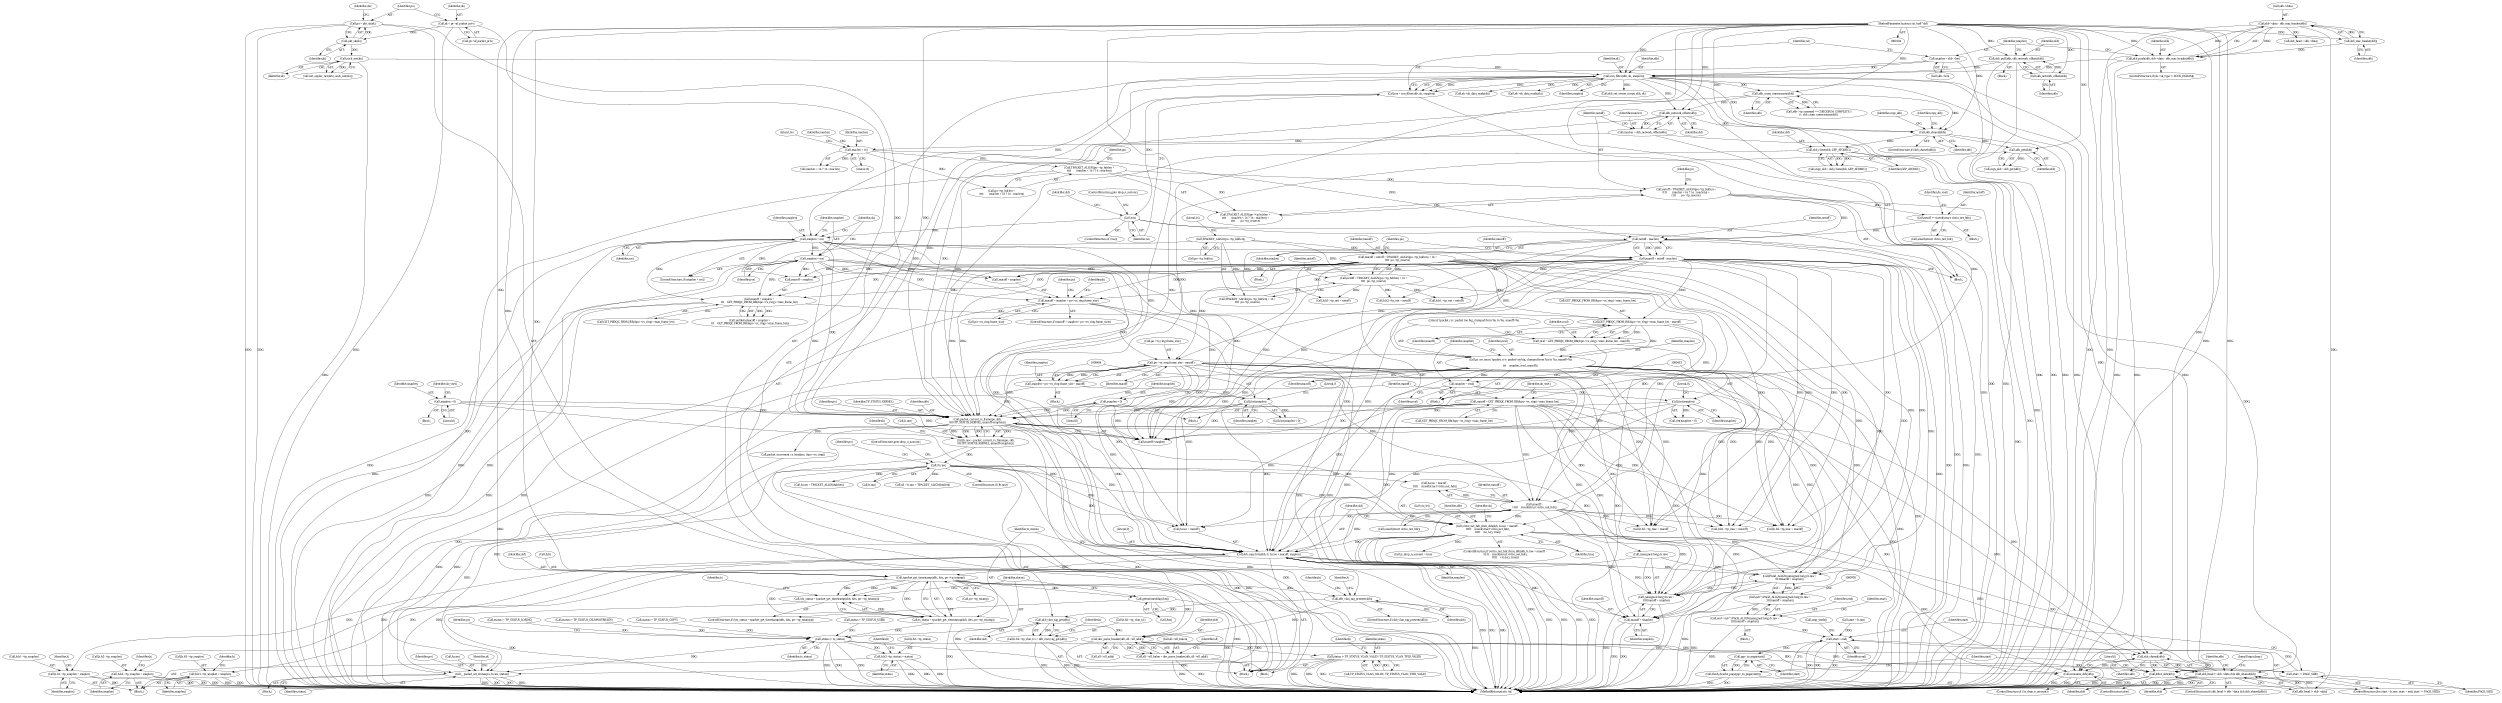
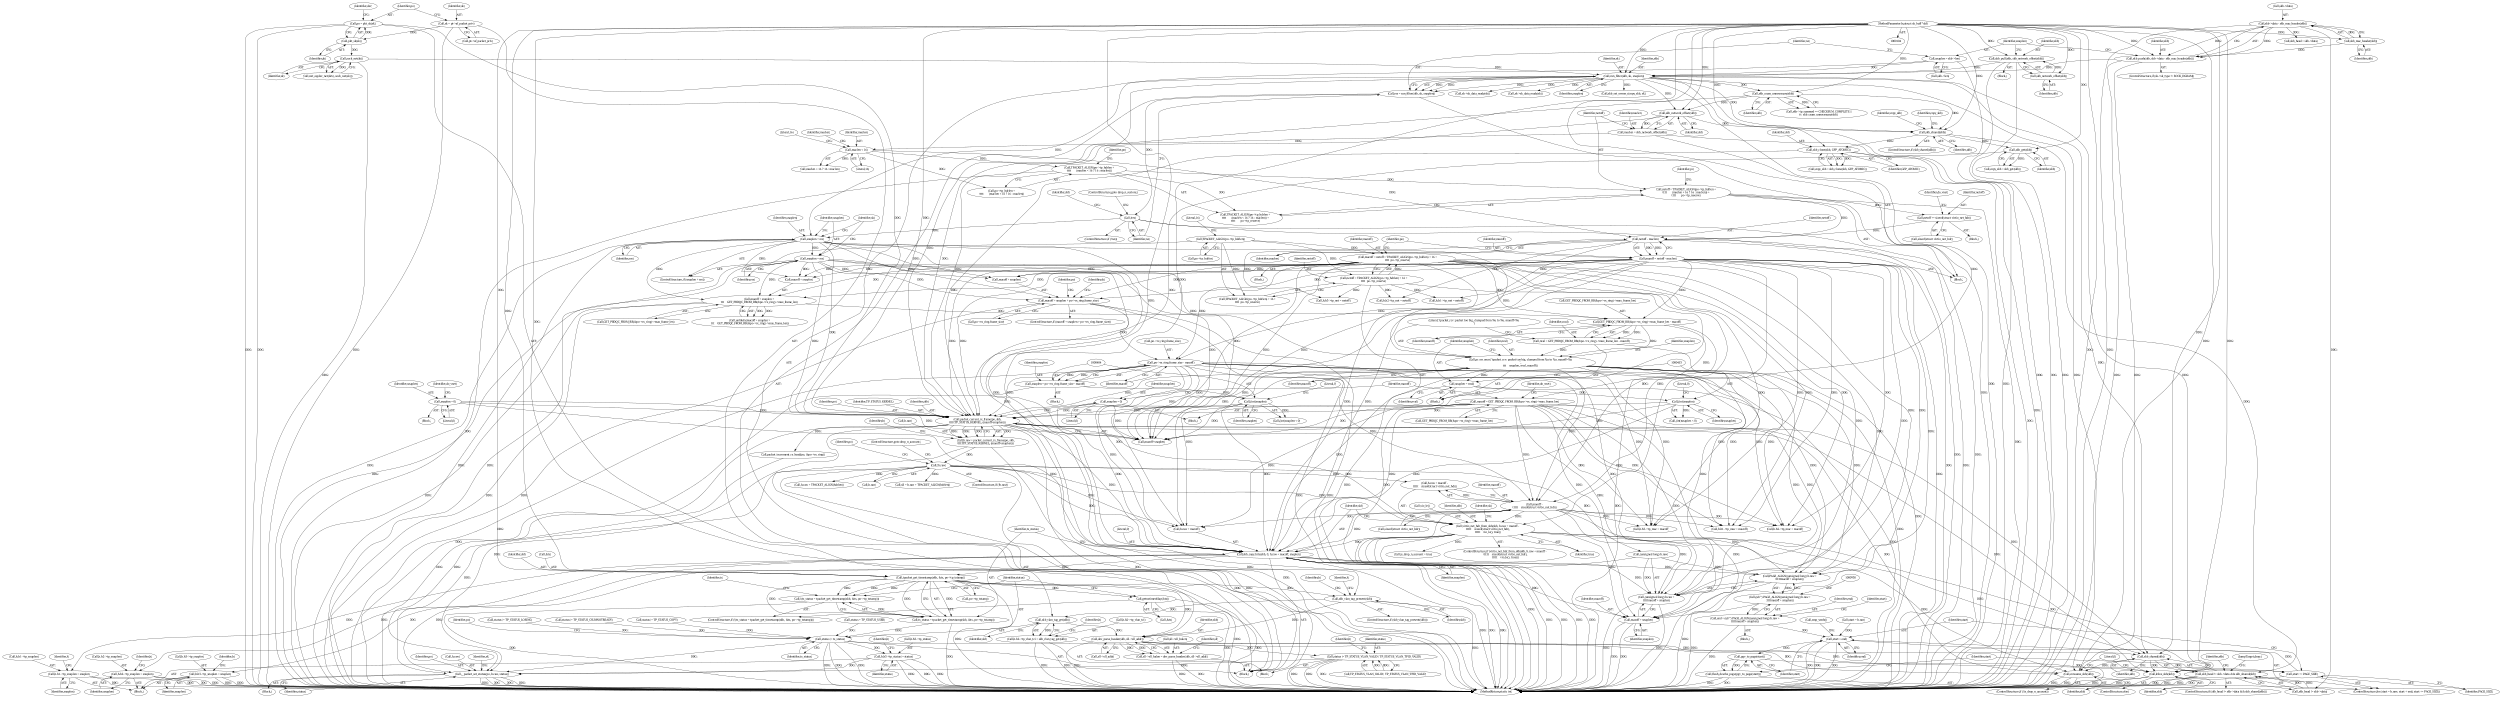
edge "(Call,h.h3->tp_status |= status)" -> "(Call,__packet_set_status(po, h.raw, status))": added, label "DDG:"
